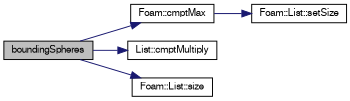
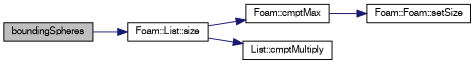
node "Foam::List::setSize": label "Foam::List::setSize" -> "Foam::Foam::setSize"
edge "boundingSpheres" -> "Foam::cmptMax": now "Foam::List::size" -> "Foam::cmptMax"
edge "boundingSpheres" -> "List::cmptMultiply": now "Foam::List::size" -> "List::cmptMultiply"
